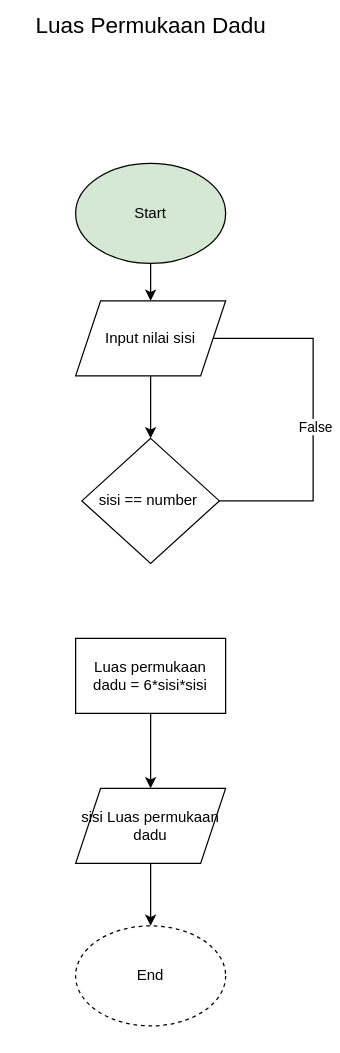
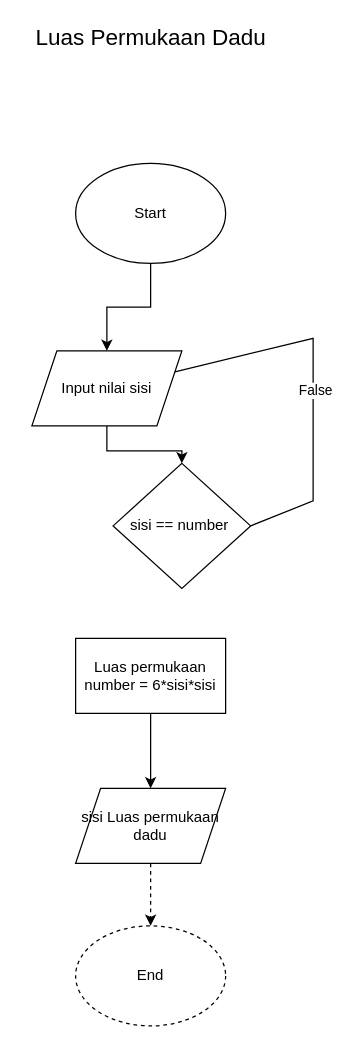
node "Luas Permukaan Dadu": moved (151, 26) -> (151, 38)
node "Start": fillcolor #d5e8d4 -> #ffffff
node "Input nilai sisi": moved (151, 338) -> (107, 388)
node "sisi == number": moved (151, 501) -> (182, 526)
node "Luas permukaan dadu = 6*sisi*sisi": label "Luas permukaan dadu = 6*sisi*sisi" -> "Luas permukaan number = 6*sisi*sisi"
edge "sisi Luas permukaan dadu" -> "End": style solid -> dashed
